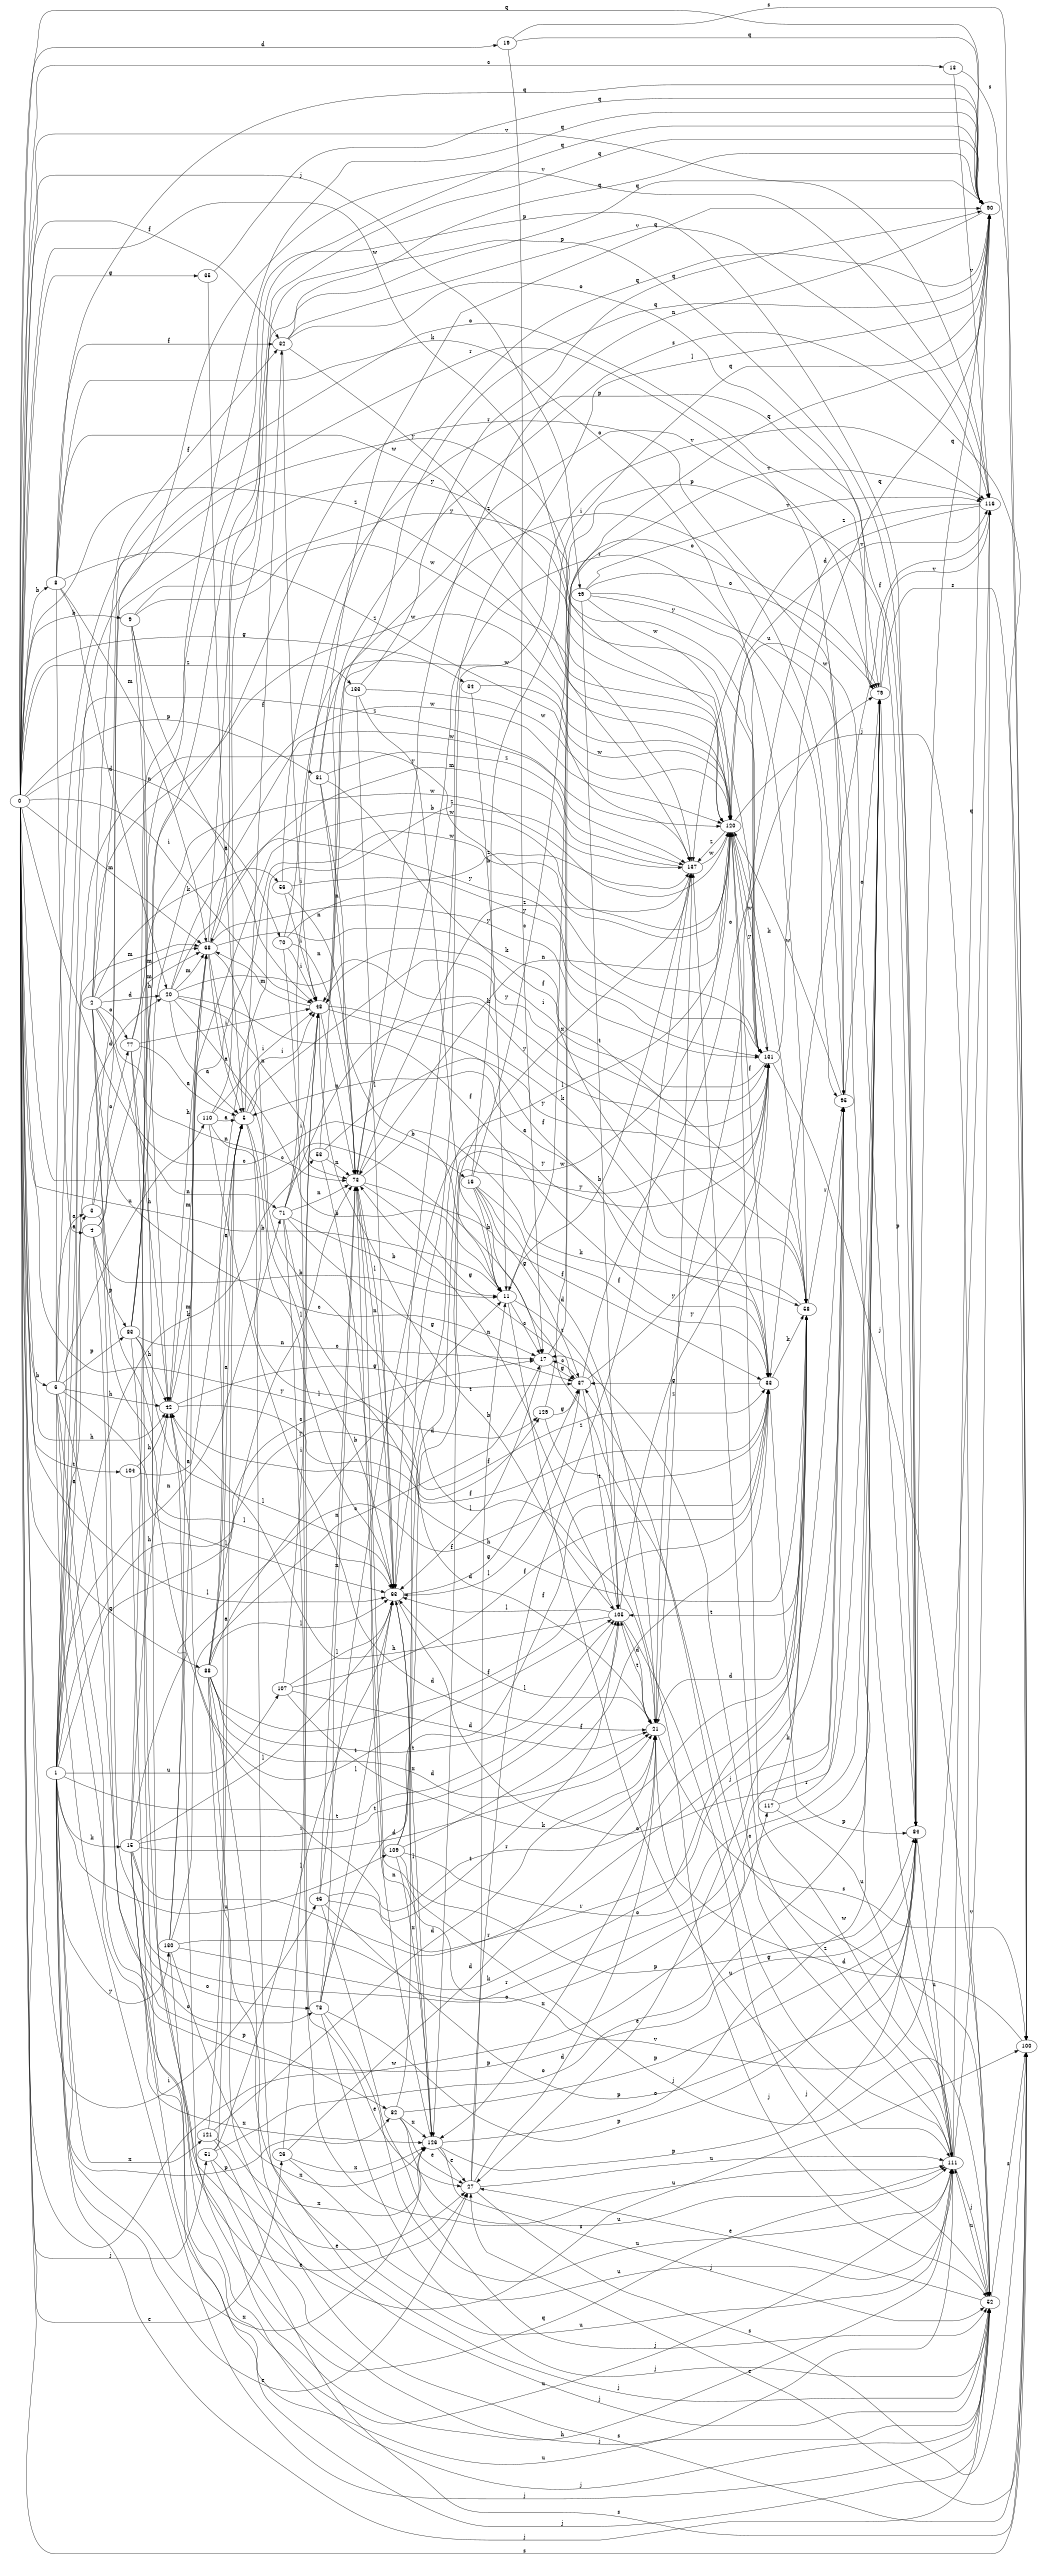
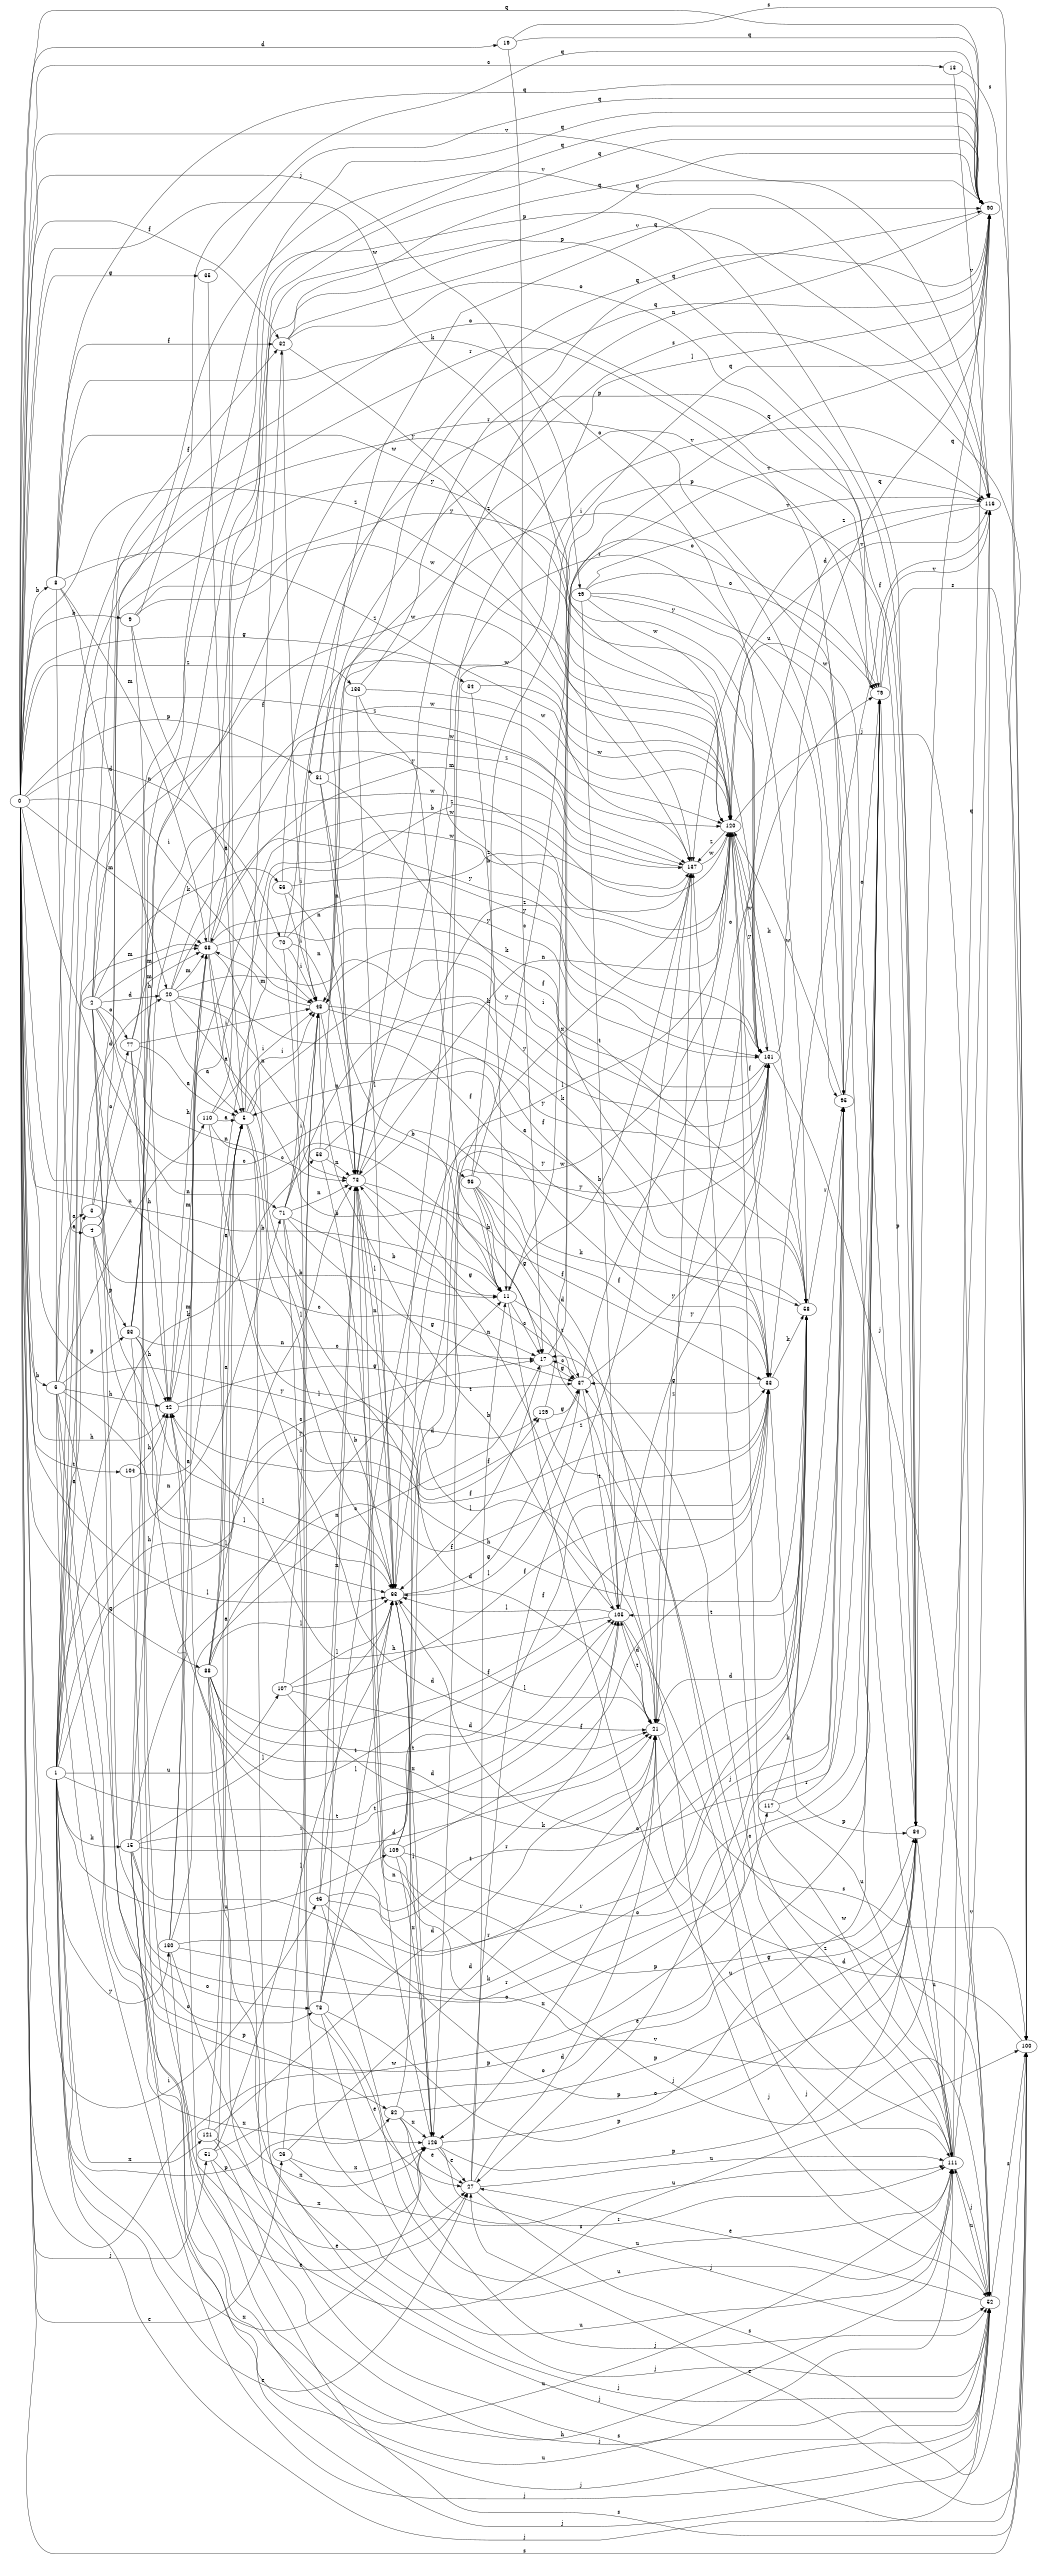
node "16": label "16" -> "96"
edge "9" -> "111": now "9" -> "90"
edge "71" -> "111": label "u" -> "r"
